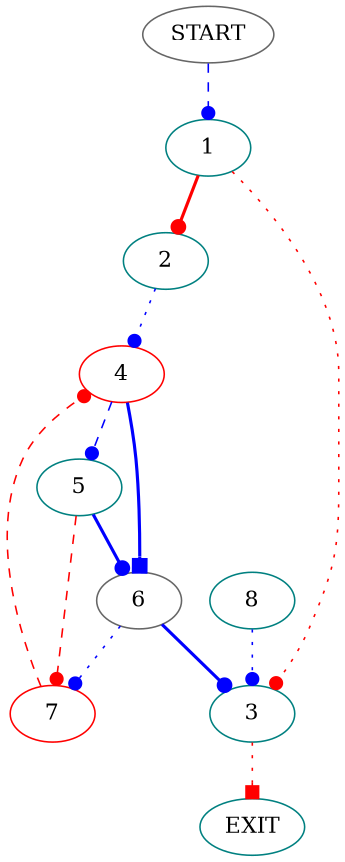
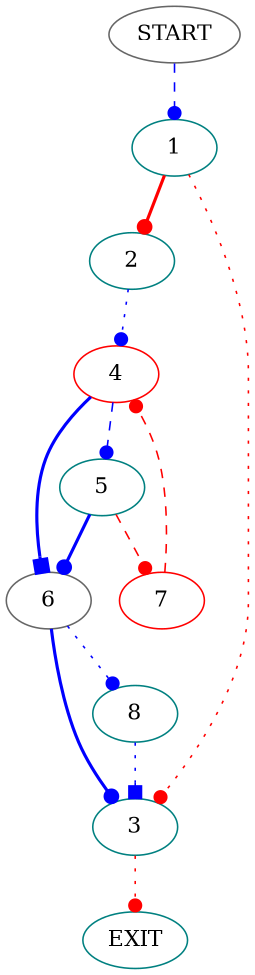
edge "8" -> "3": arrowhead dot -> box
edge "6" -> "7": now "6" -> "8"
edge "3" -> "EXIT": arrowhead box -> dot
